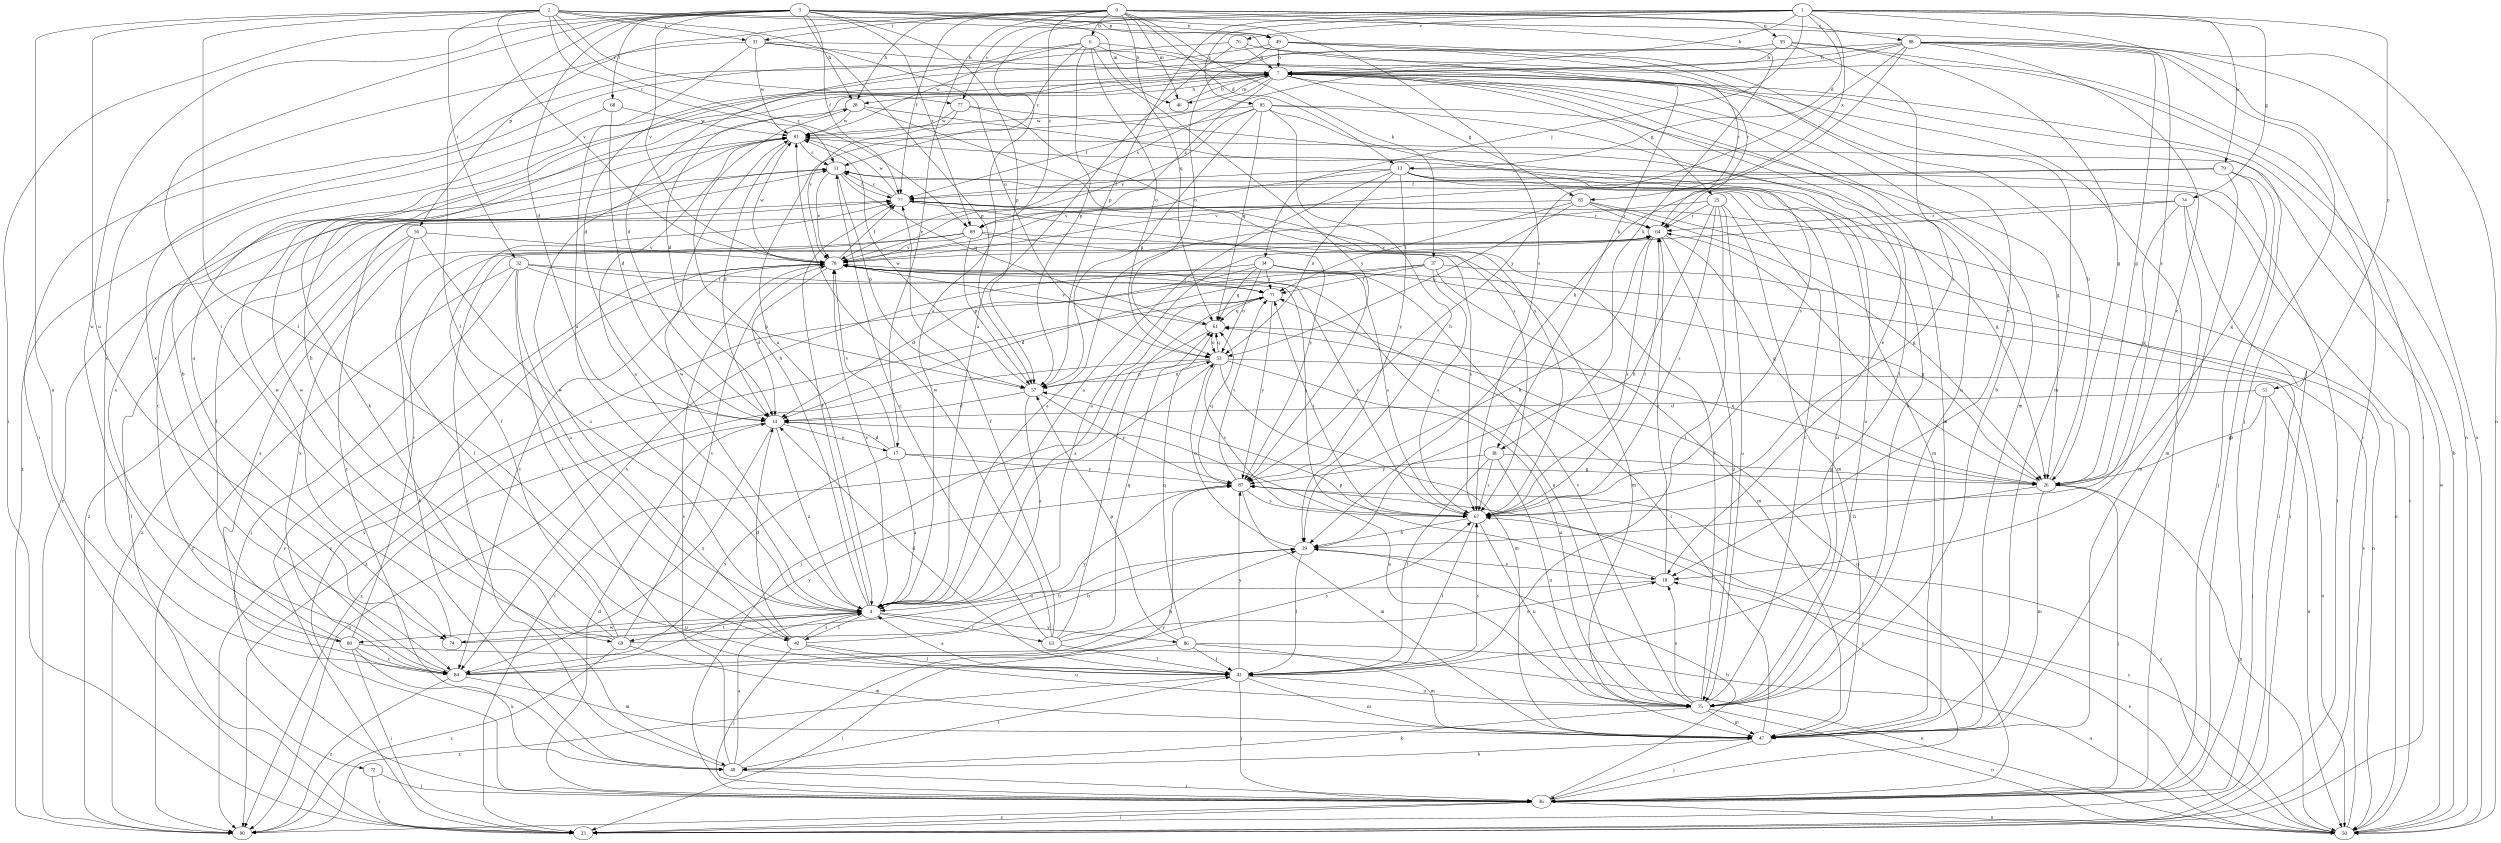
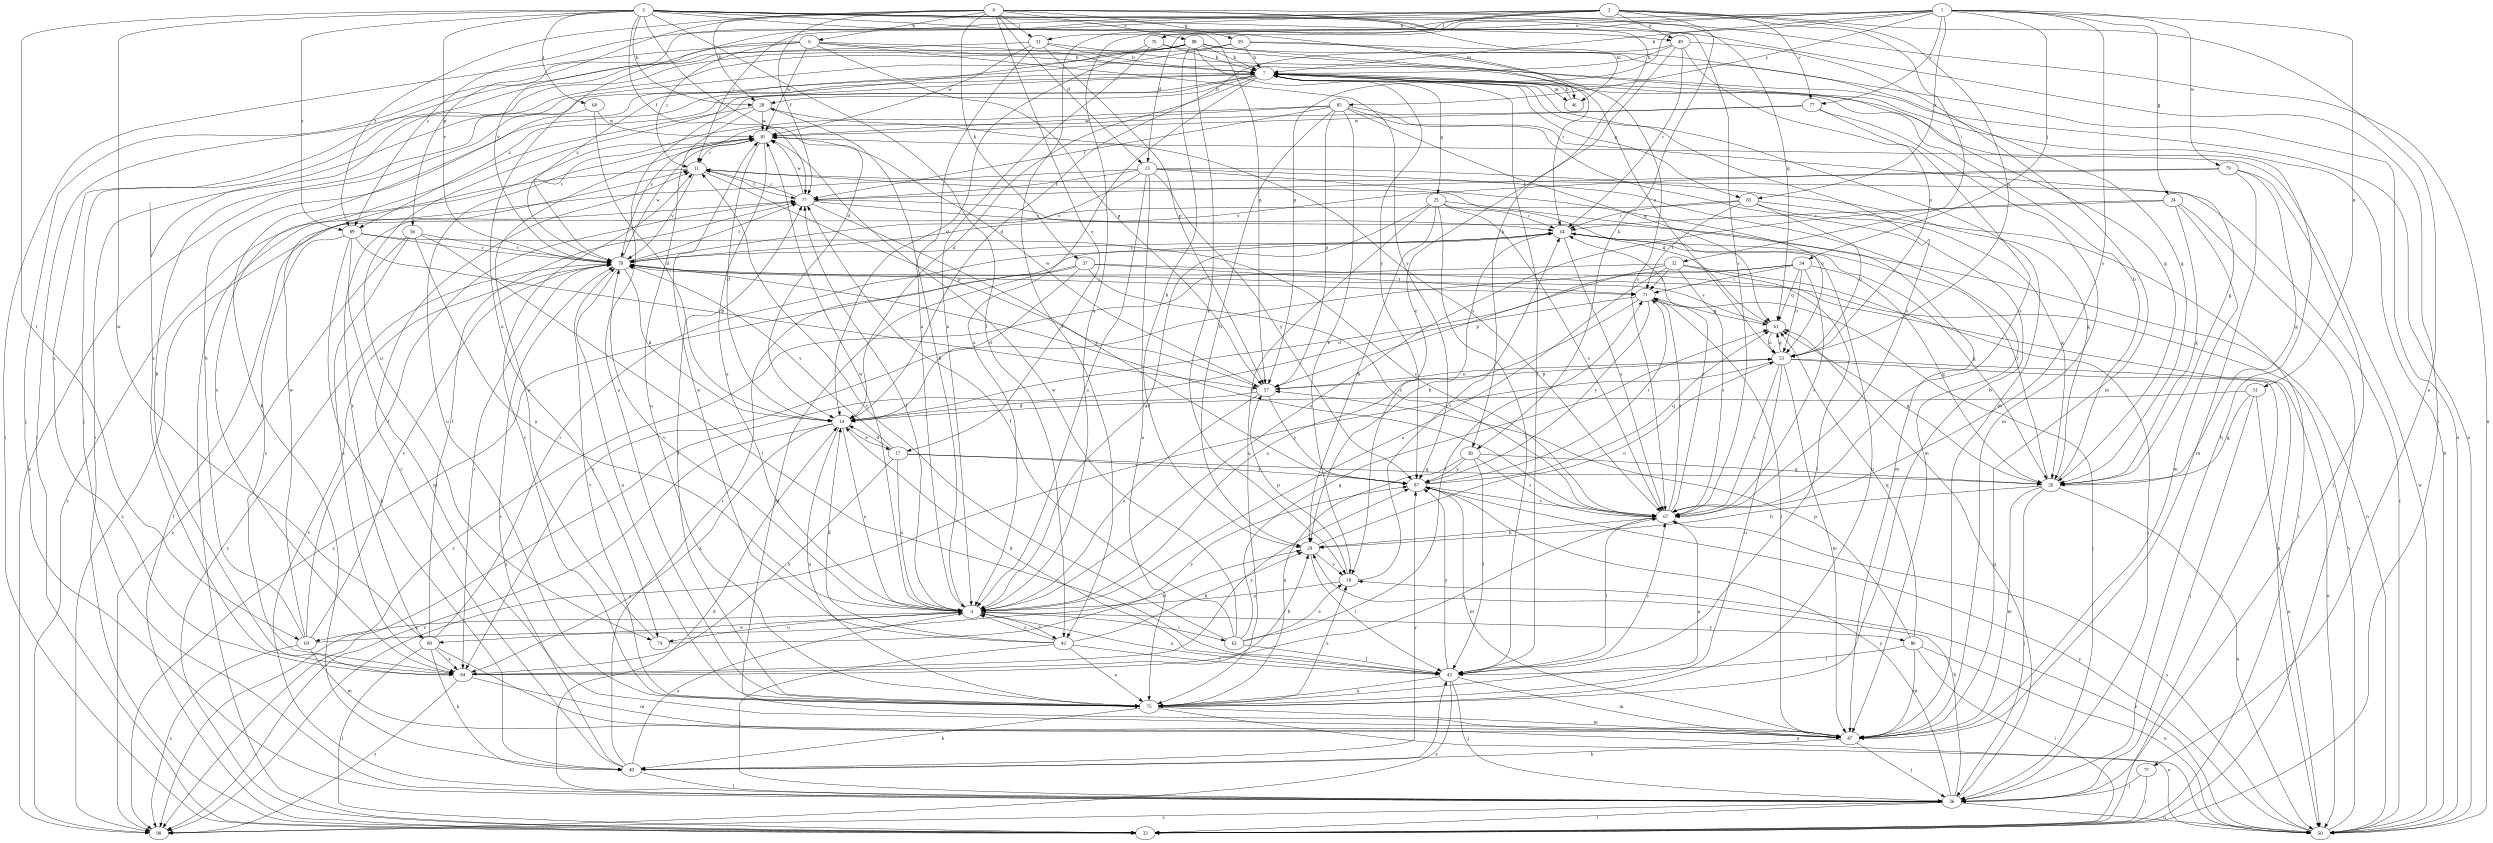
edge "61" -> "36": now "71" -> "36"
